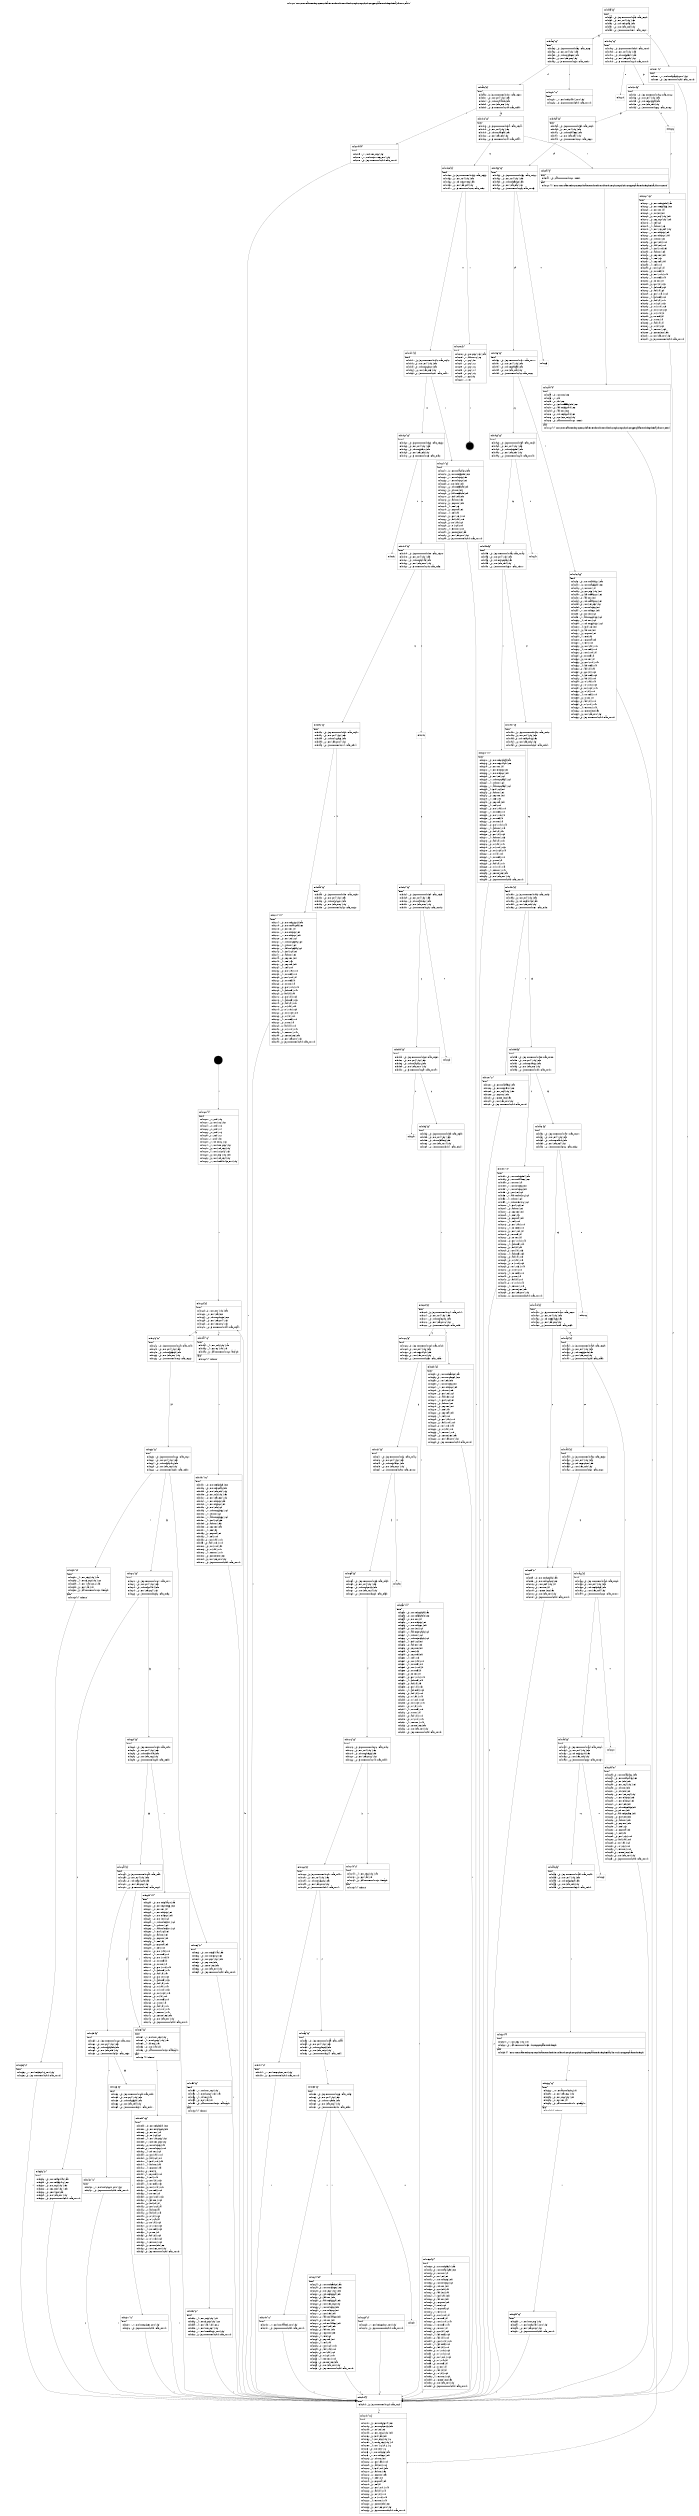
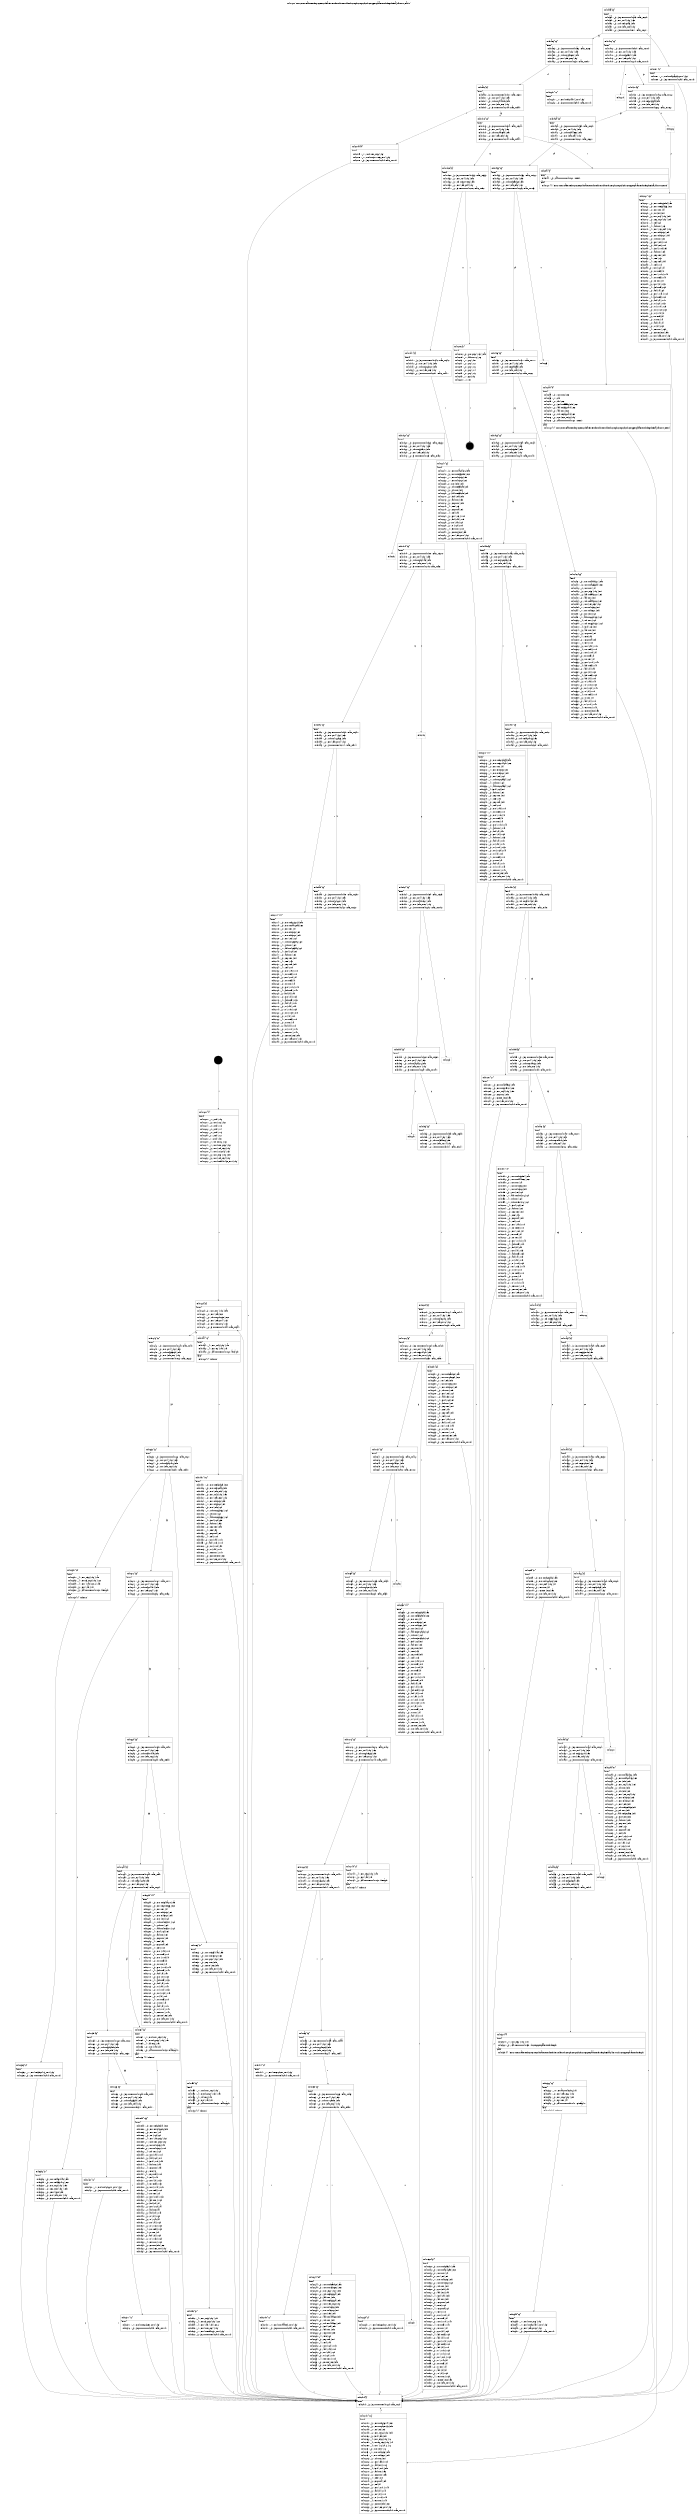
edge "0x401b47 [25]" -> "0x401b60 [25]": removed, label "10"
node "0x40284b": removed
edge "0x401a4d [25]" -> "0x4020f9 [27]": now "0x401a4d [25]" -> "0x401a66 [25]"
edge "0x40291f [5]" -> "0x4021d1 [106]": reversed
